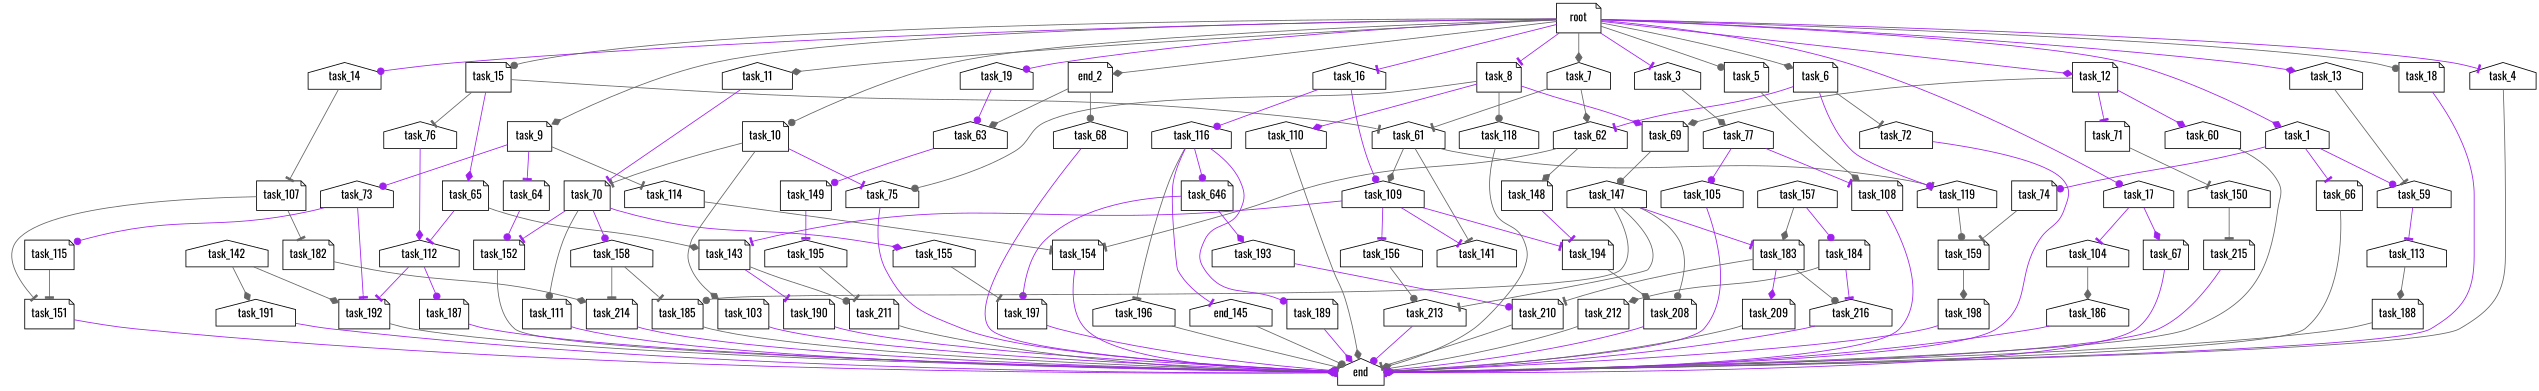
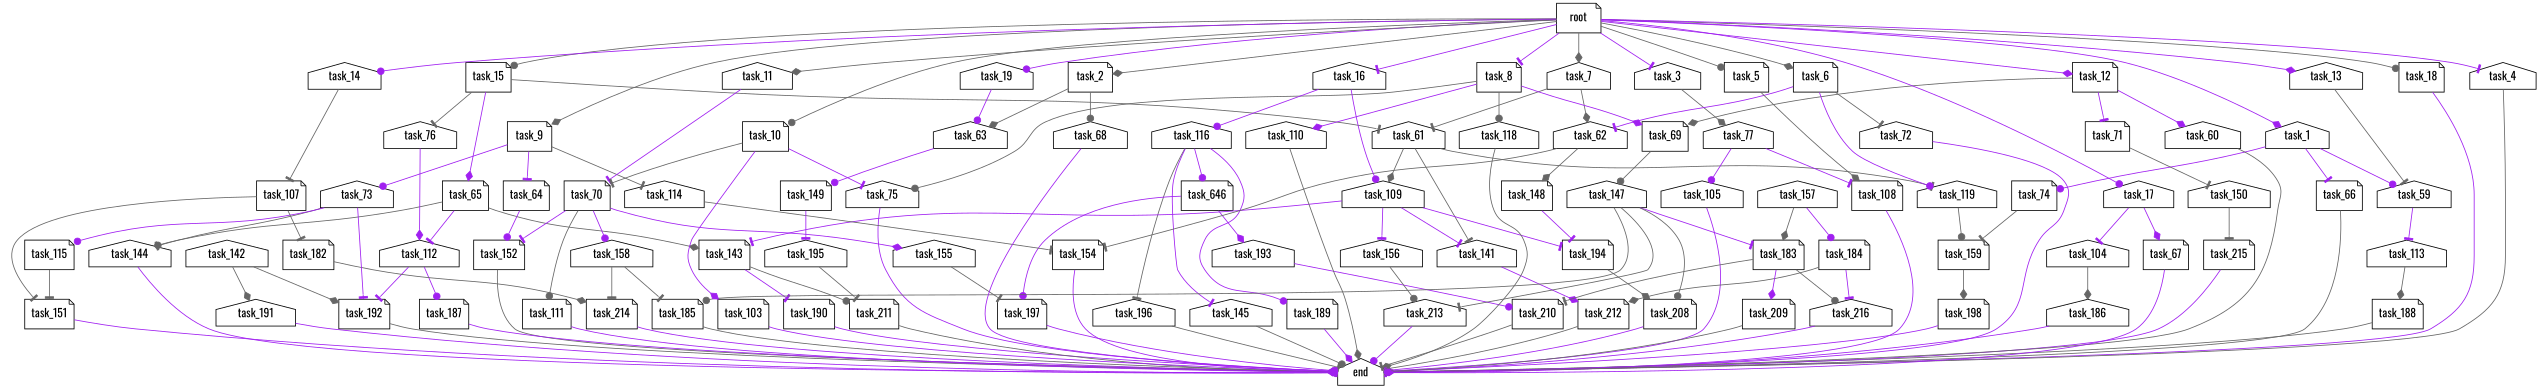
node "end_2": label "end_2" -> "task_2"
edge "task_10" -> "task_103": color gray40 -> purple
node "task_144": added
edge "task_141" -> "task_212": added
node "end_145": label "end_145" -> "task_145"
